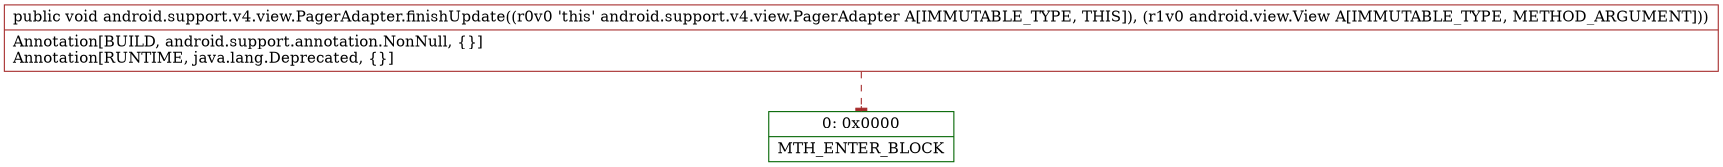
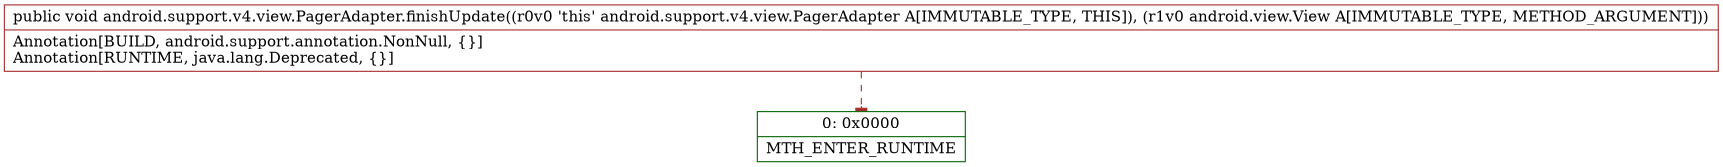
node "0: 0x0000": text "MTH_ENTER_BLOCK" -> "MTH_ENTER_RUNTIME"
